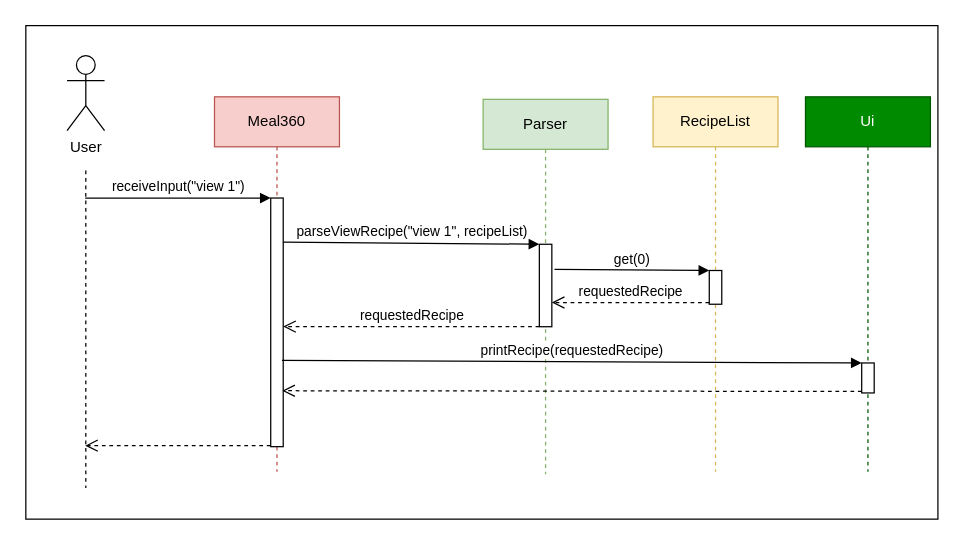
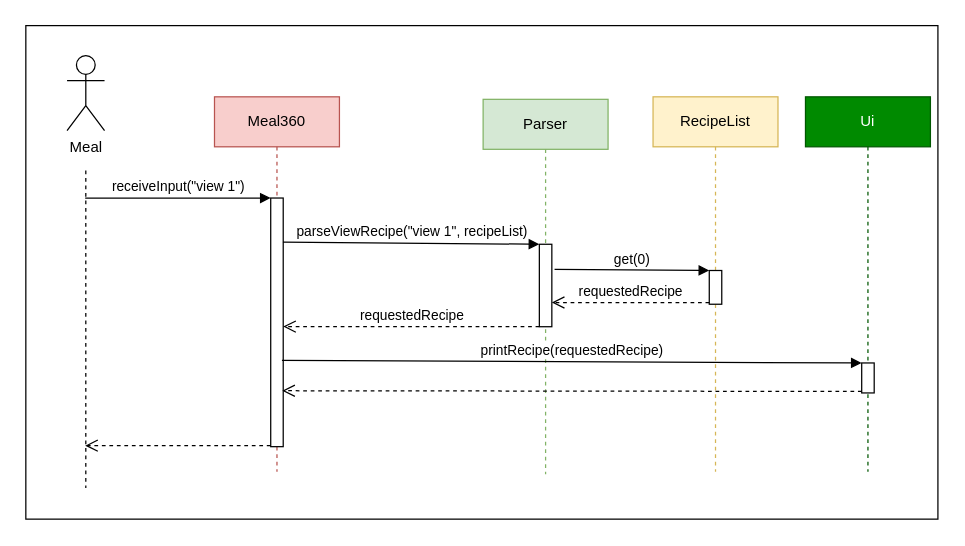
node "User": label "User" -> "Meal"
